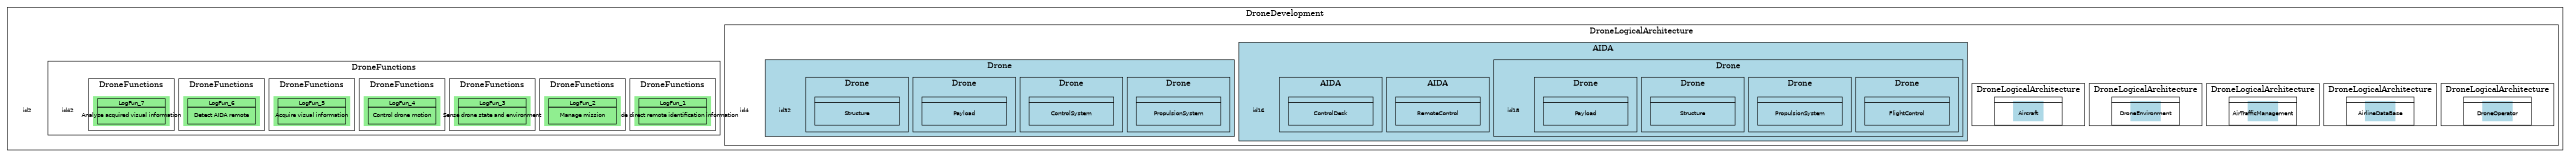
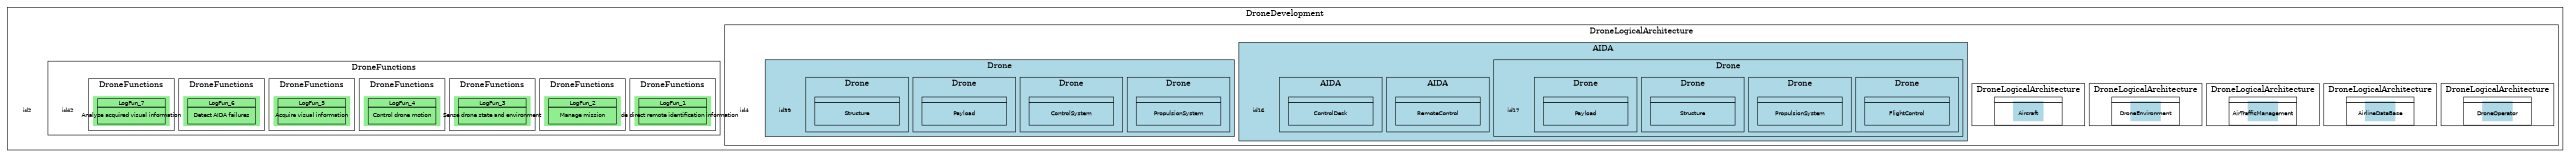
node "id32": label "id32" -> "id39"
node "id18": label "id18" -> "id17"
node "LogFun_6": text "Detect AIDA remote" -> "Detect AIDA failures"
